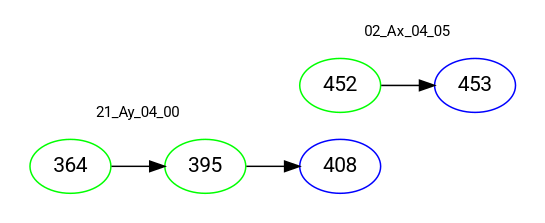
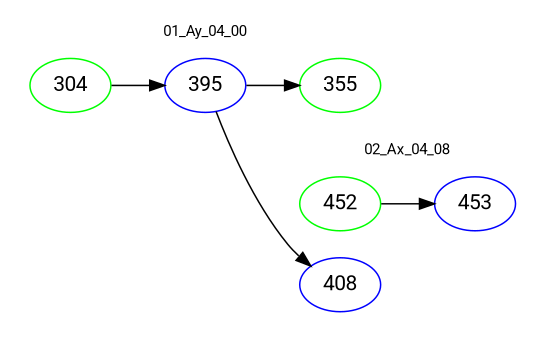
cluster "02_Ax_04_05": label "02_Ax_04_05" -> "02_Ax_04_08"
node "355": added
cluster "21_Ay_04_00": label "21_Ay_04_00" -> "01_Ay_04_00"
node "364": label "364" -> "304"
node "395": color green -> blue
